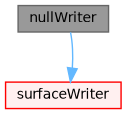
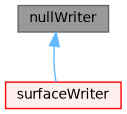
edge "nullWriter" -> "surfaceWriter": reversed
